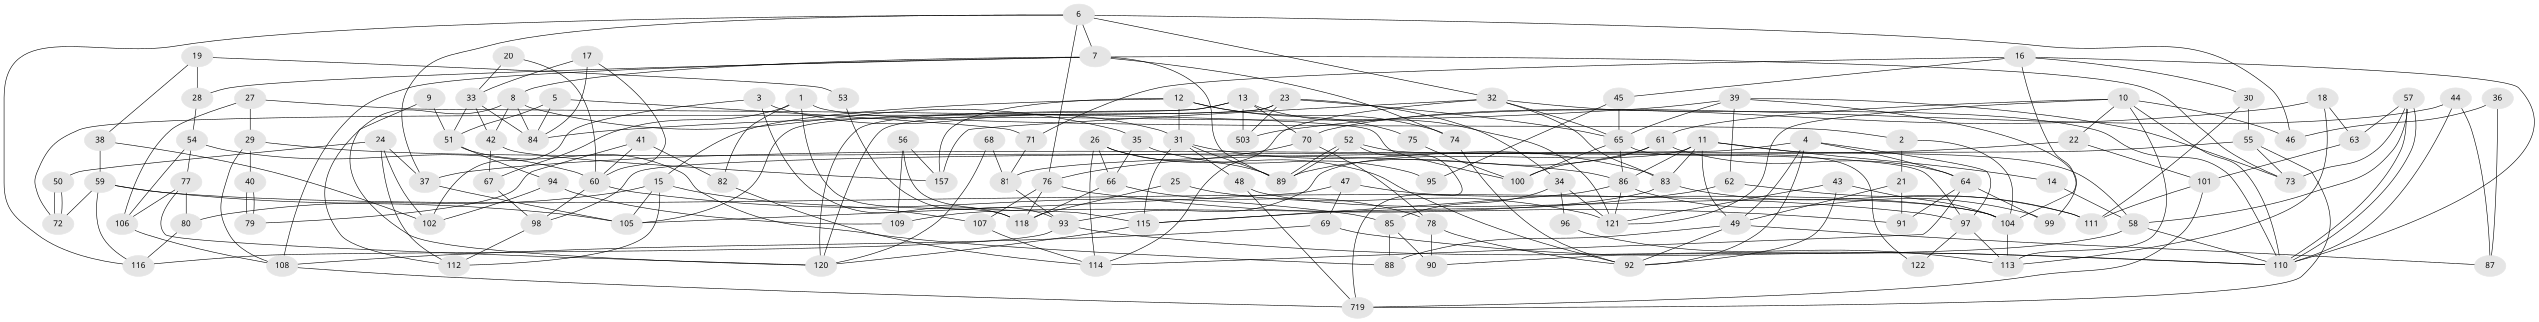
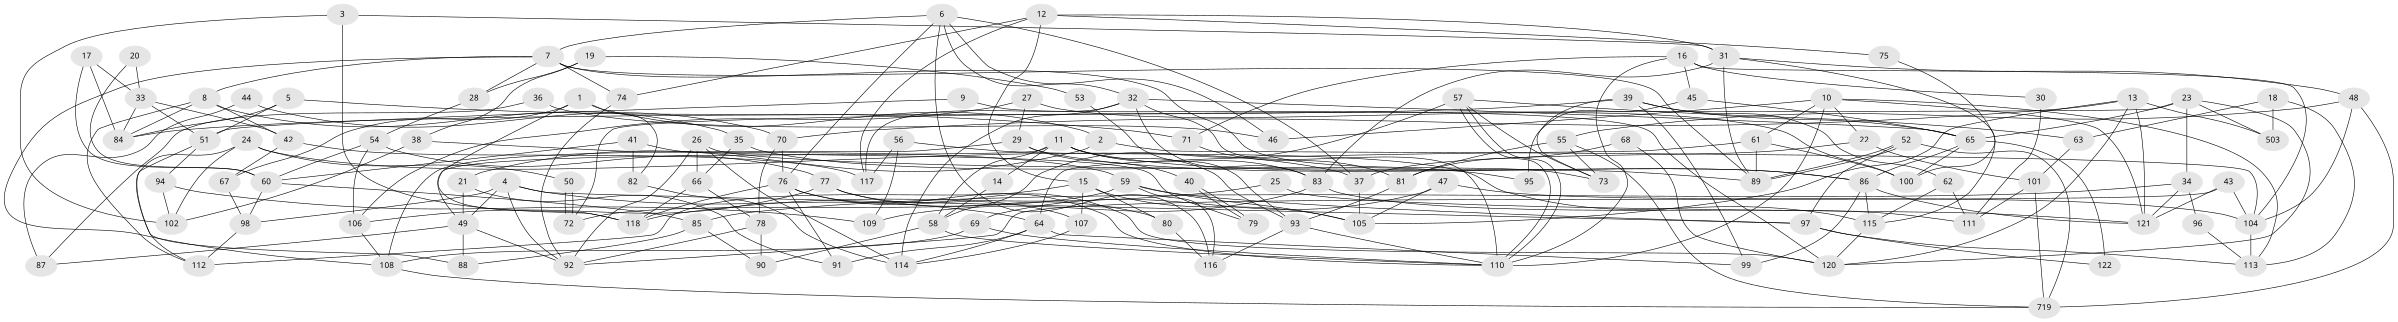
edge "30" -- "55": now "48" -- "55"
node "157": label "157" -> "117"
edge "44" -- "110": now "76" -- "110"
